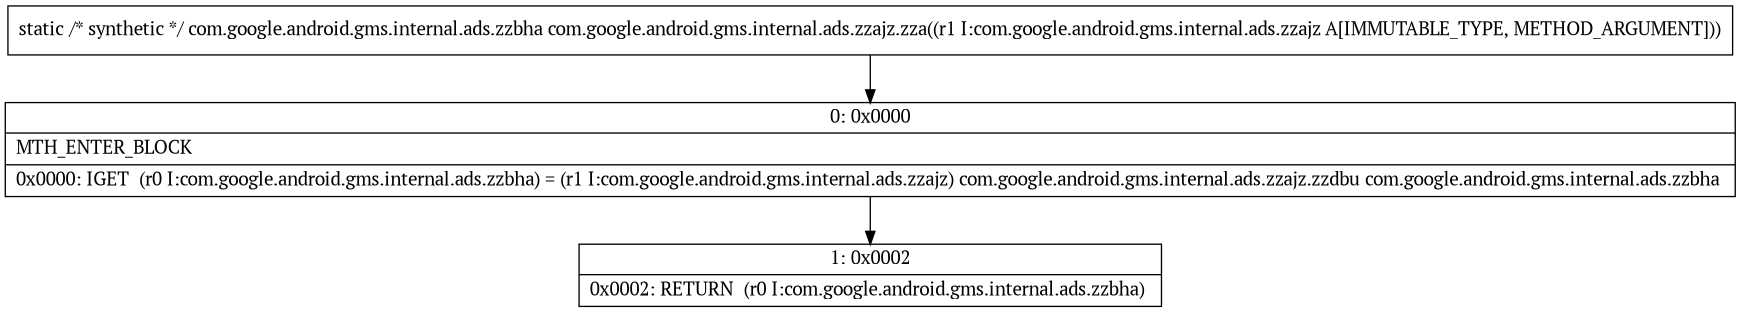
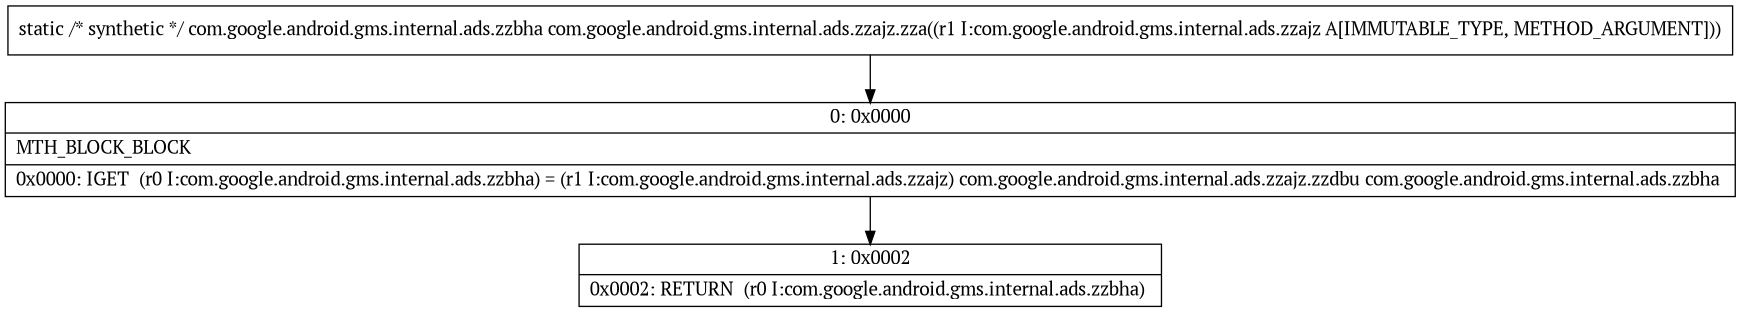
node "0: 0x0000": text "MTH_ENTER_BLOCK" -> "MTH_BLOCK_BLOCK"
